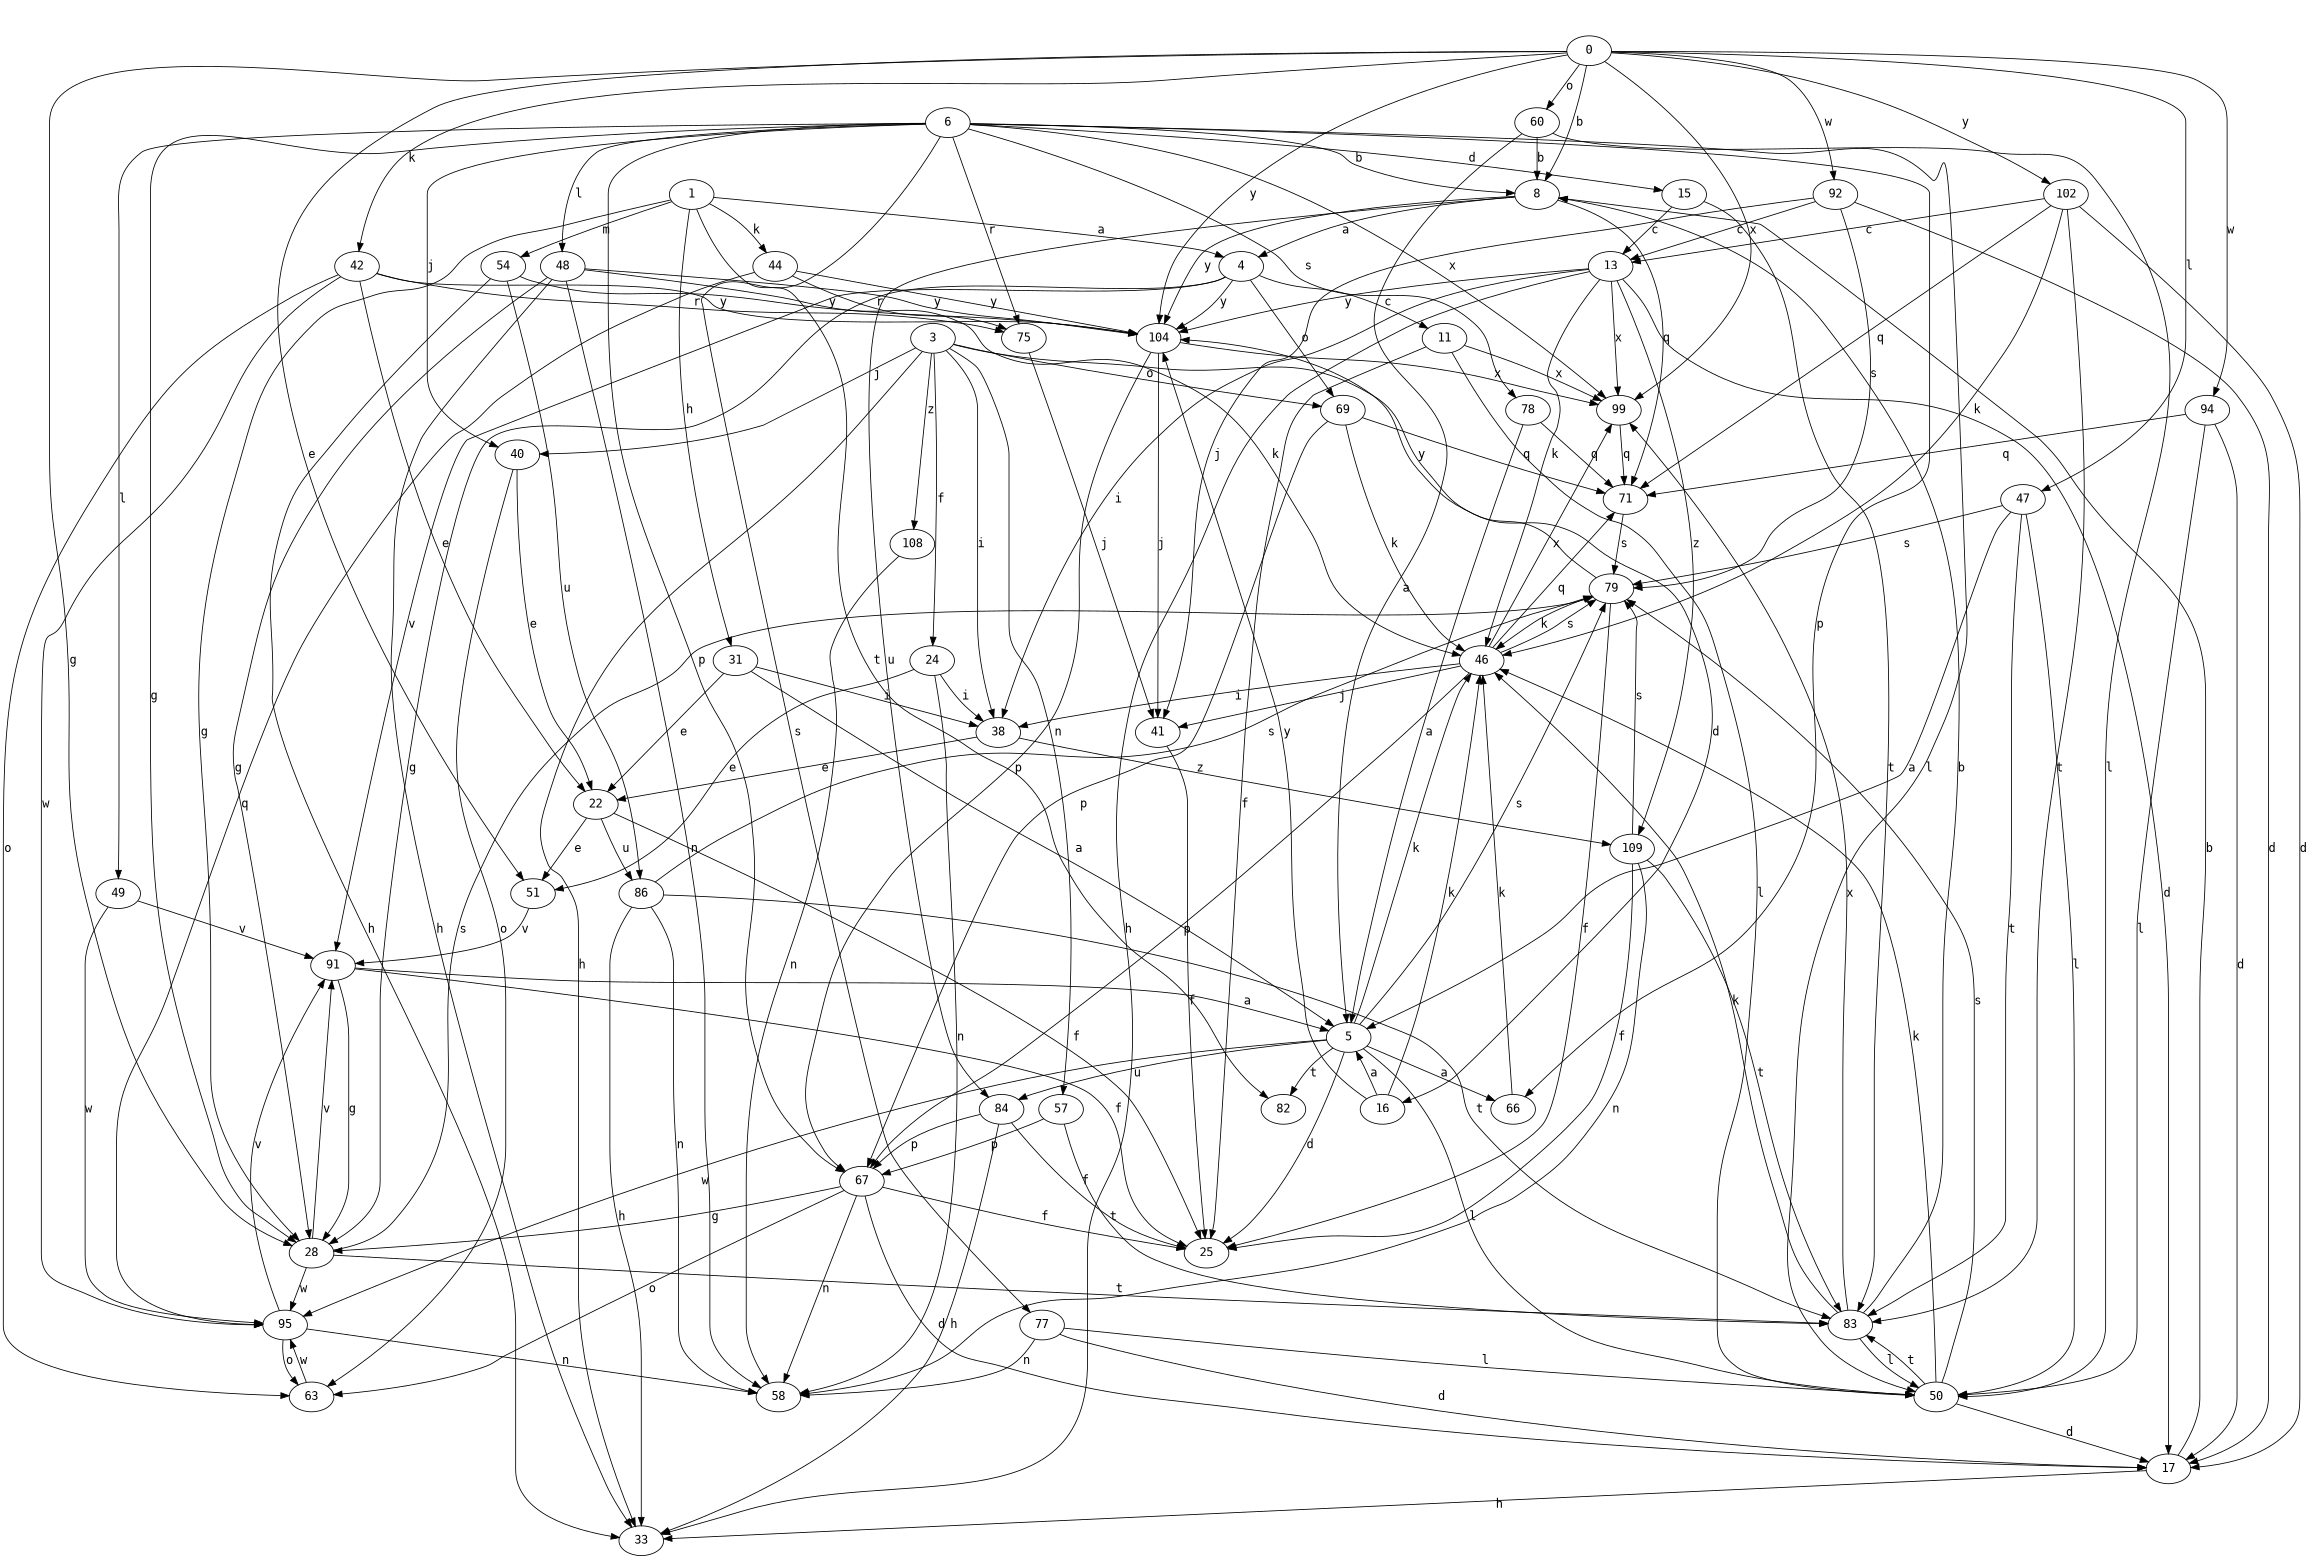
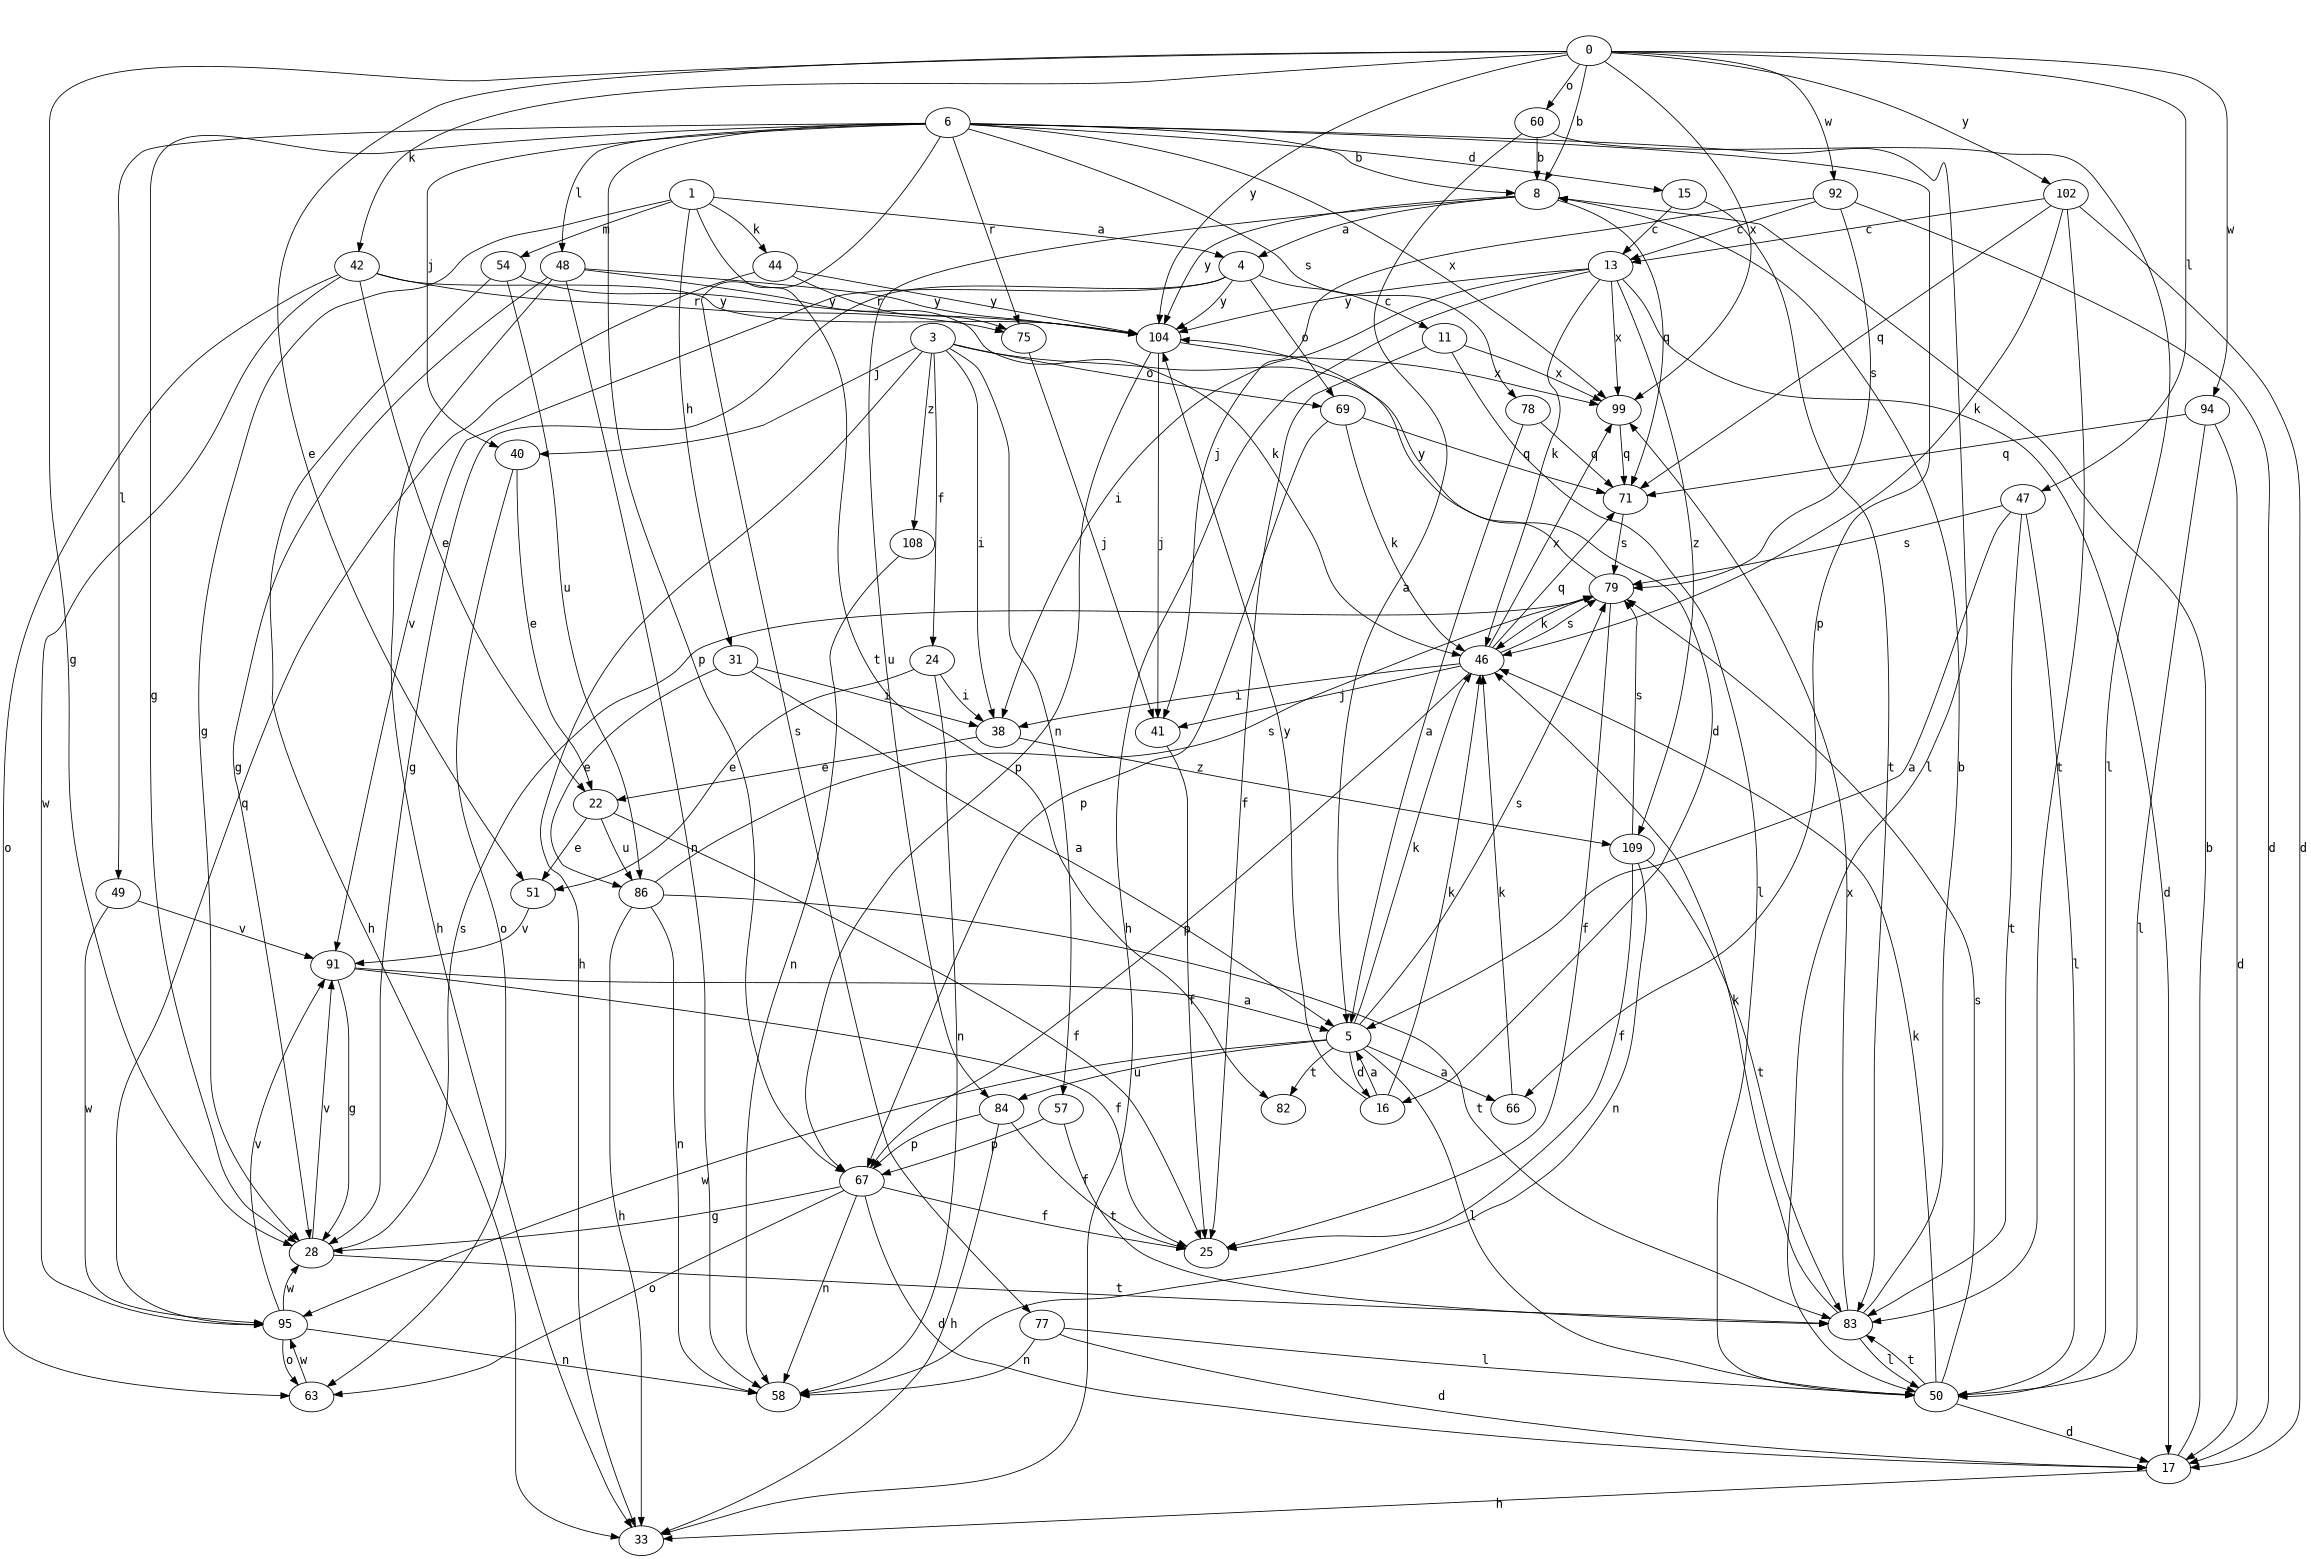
edge "31" -> "22": now "31" -> "86"
edge "5" -> "25": now "5" -> "16"
edge "28" -> "95": reversed
